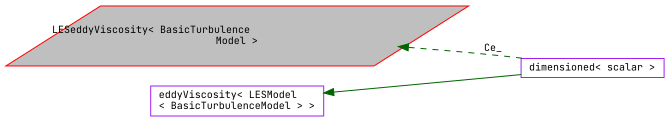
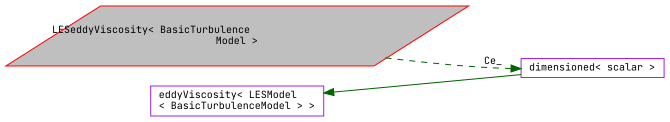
edge "dimensioned< scalar >" -> "LESeddyViscosity< BasicTurbulence Model >": reversed
